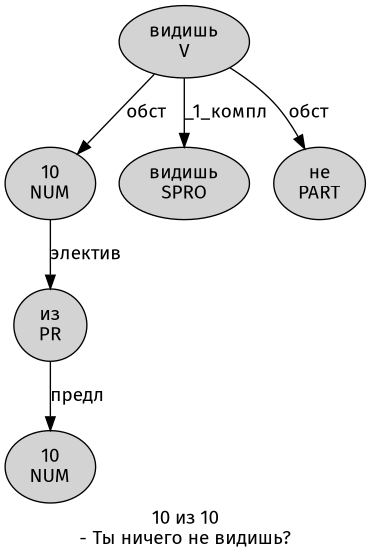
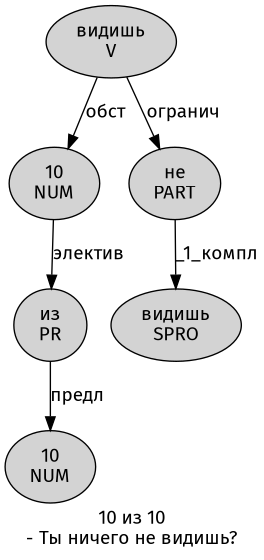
edge "видишь V" -> "видишь SPRO": now "не PART" -> "видишь SPRO"
edge "видишь V" -> "не PART": label "обст" -> "огранич"
